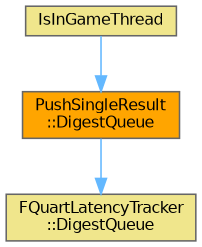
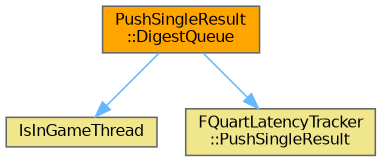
edge "IsInGameThread" -> "PushSingleResult ::DigestQueue": reversed
node "FQuartLatencyTracker ::DigestQueue": label "FQuartLatencyTracker ::DigestQueue" -> "FQuartLatencyTracker ::PushSingleResult"
